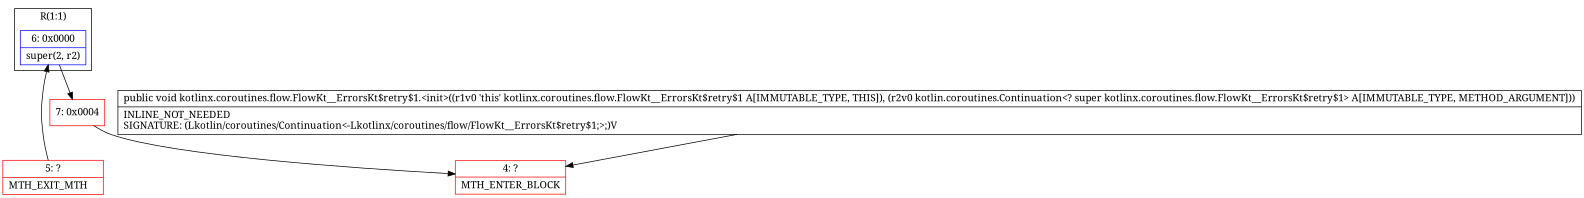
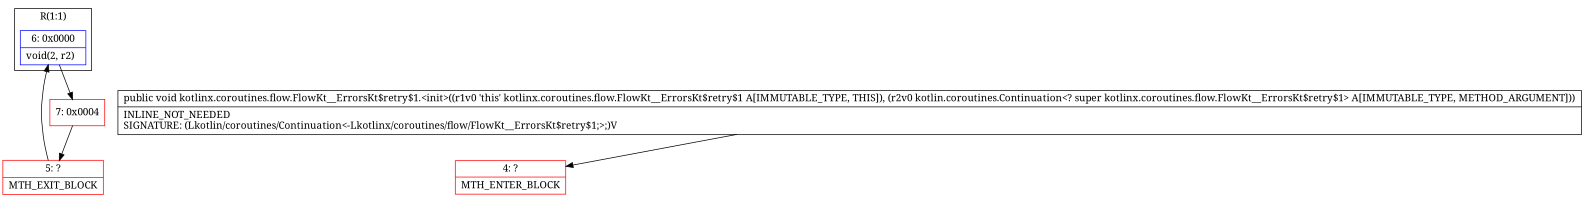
node "6: 0x0000": text "super(2, r2)" -> "void(2, r2)"
edge "7: 0x0004" -> "4: ?": now "7: 0x0004" -> "5: ?"
node "5: ?": text "MTH_EXIT_MTH" -> "MTH_EXIT_BLOCK"
